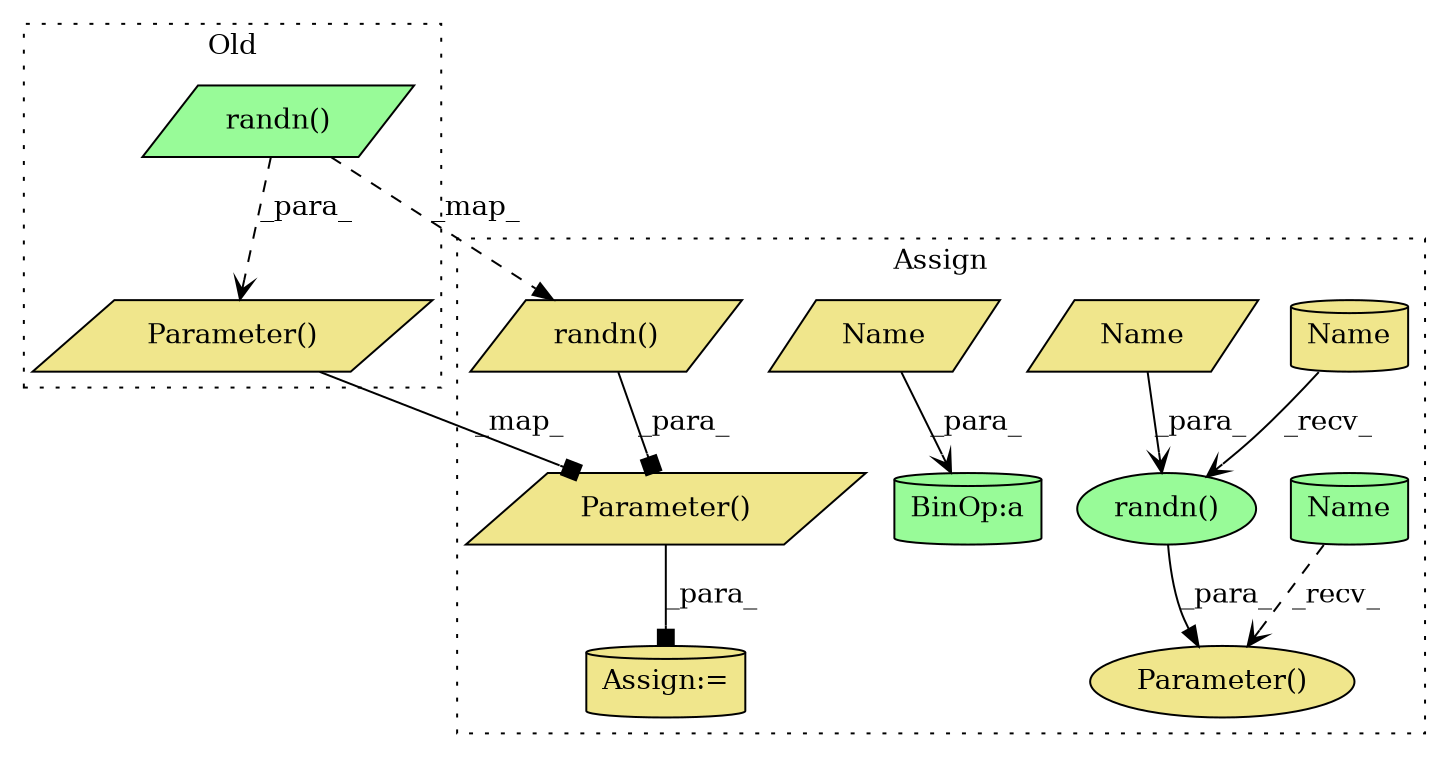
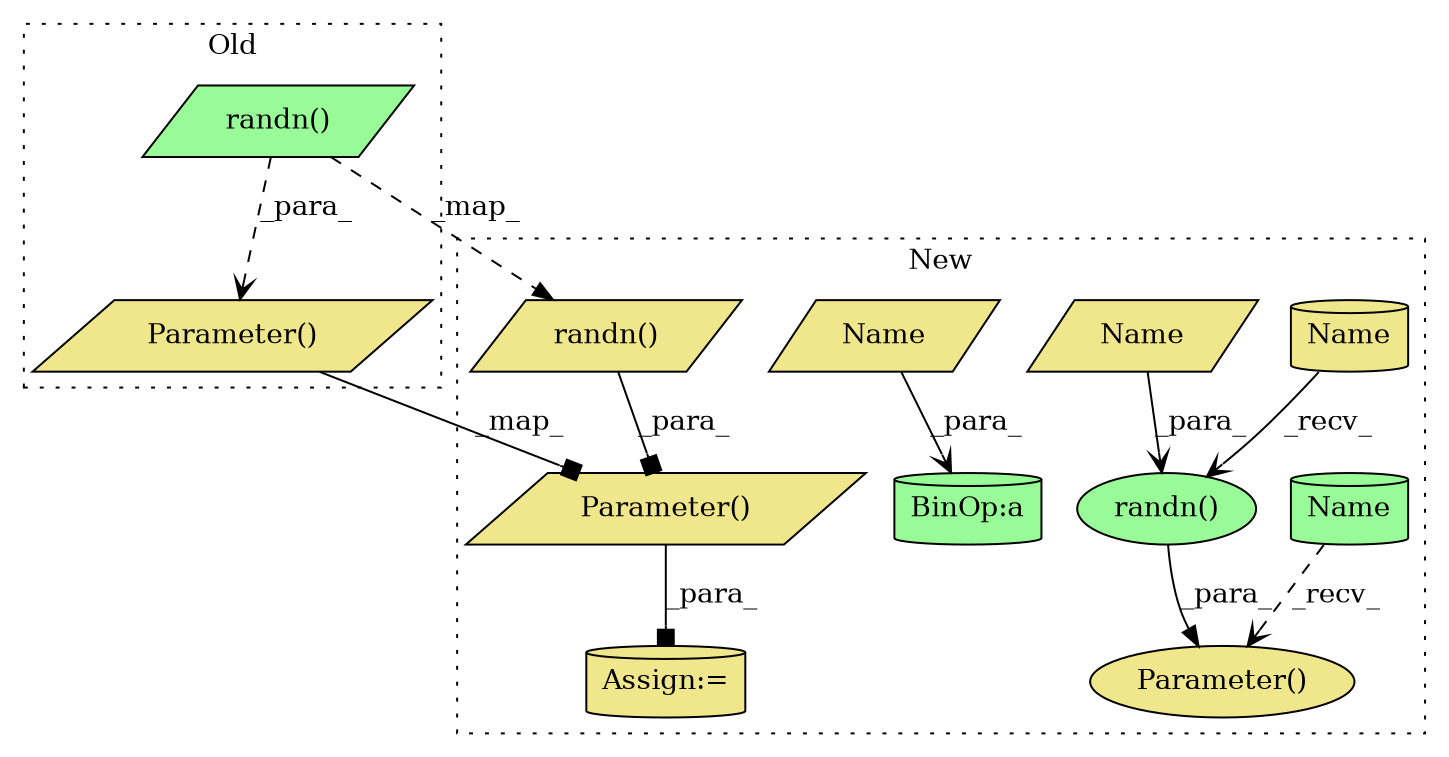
cluster "Assign": label "Assign" -> "New"
